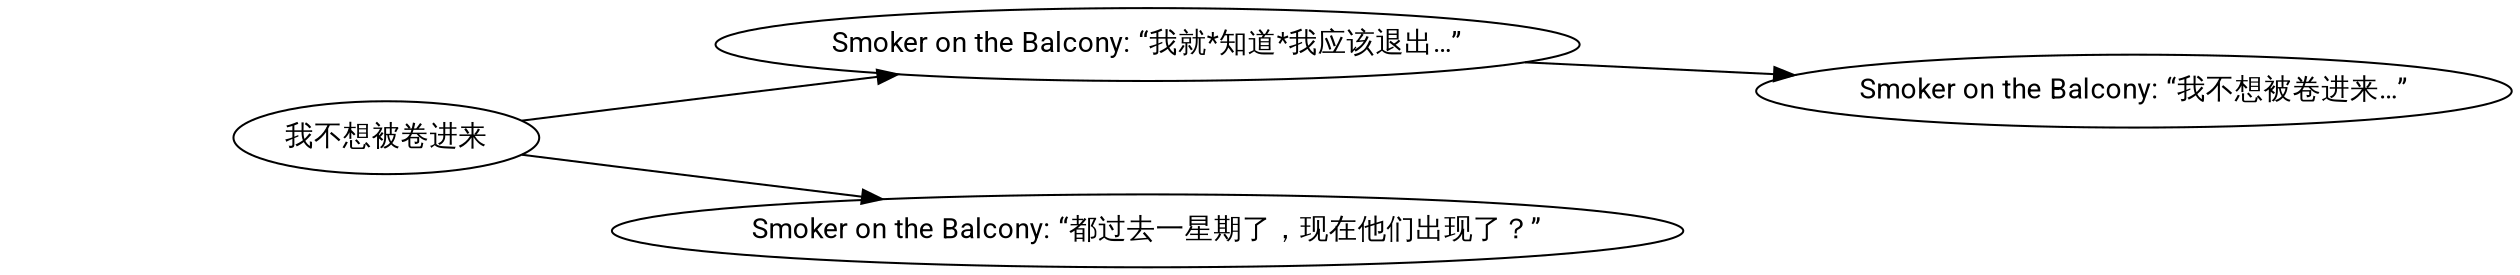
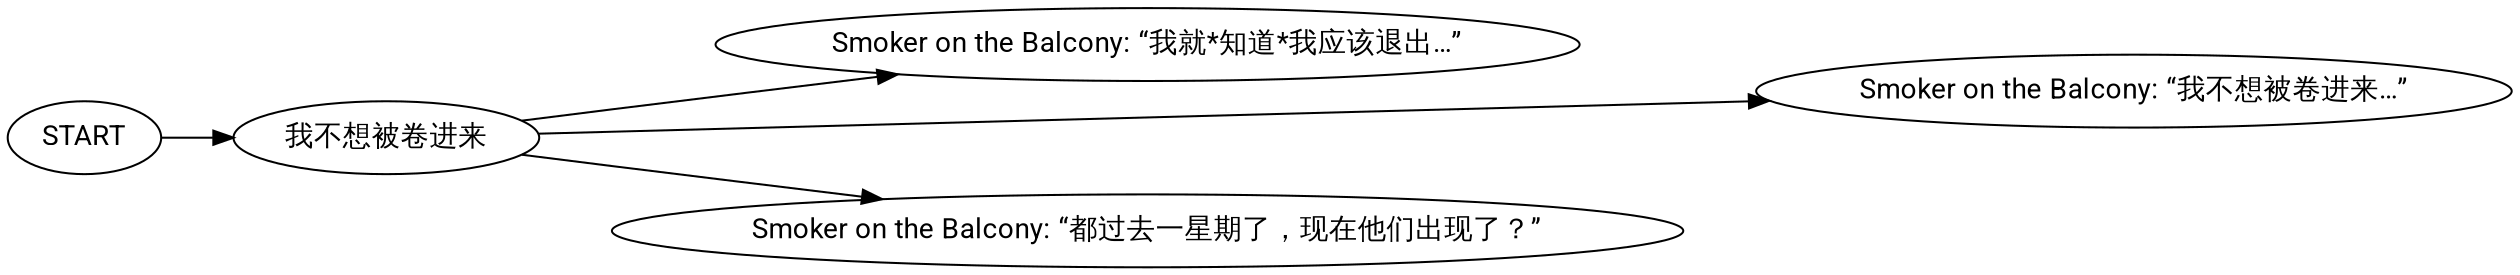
edge "Smoker on the Balcony: “我就*知道*我应该退出…”" -> "Smoker on the Balcony: “我不想被卷进来…”": now "我不想被卷进来" -> "Smoker on the Balcony: “我不想被卷进来…”"
node "START": added
